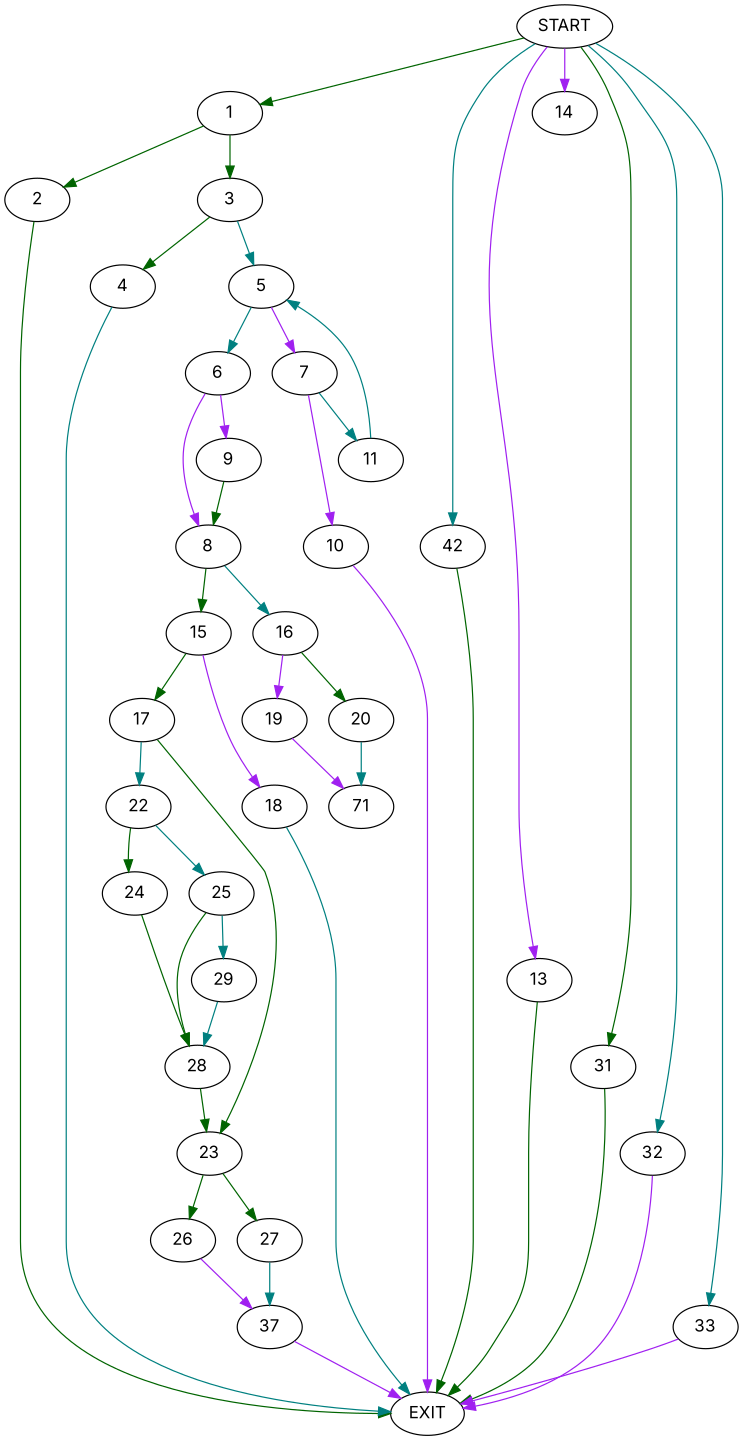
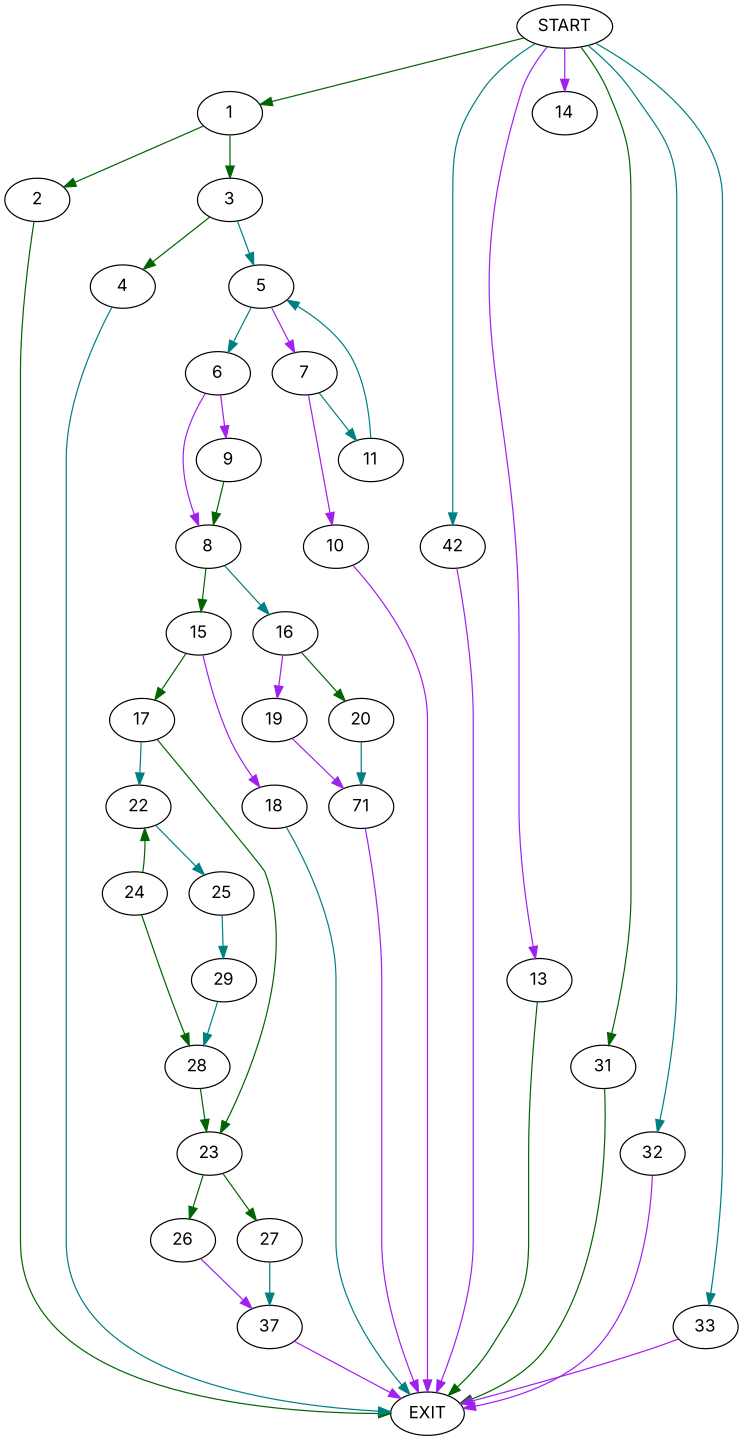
edge "22" -> "24": reversed
edge "25" -> "28": removed
edge "42" -> "EXIT": color darkgreen -> purple
edge "71" -> "EXIT": added
